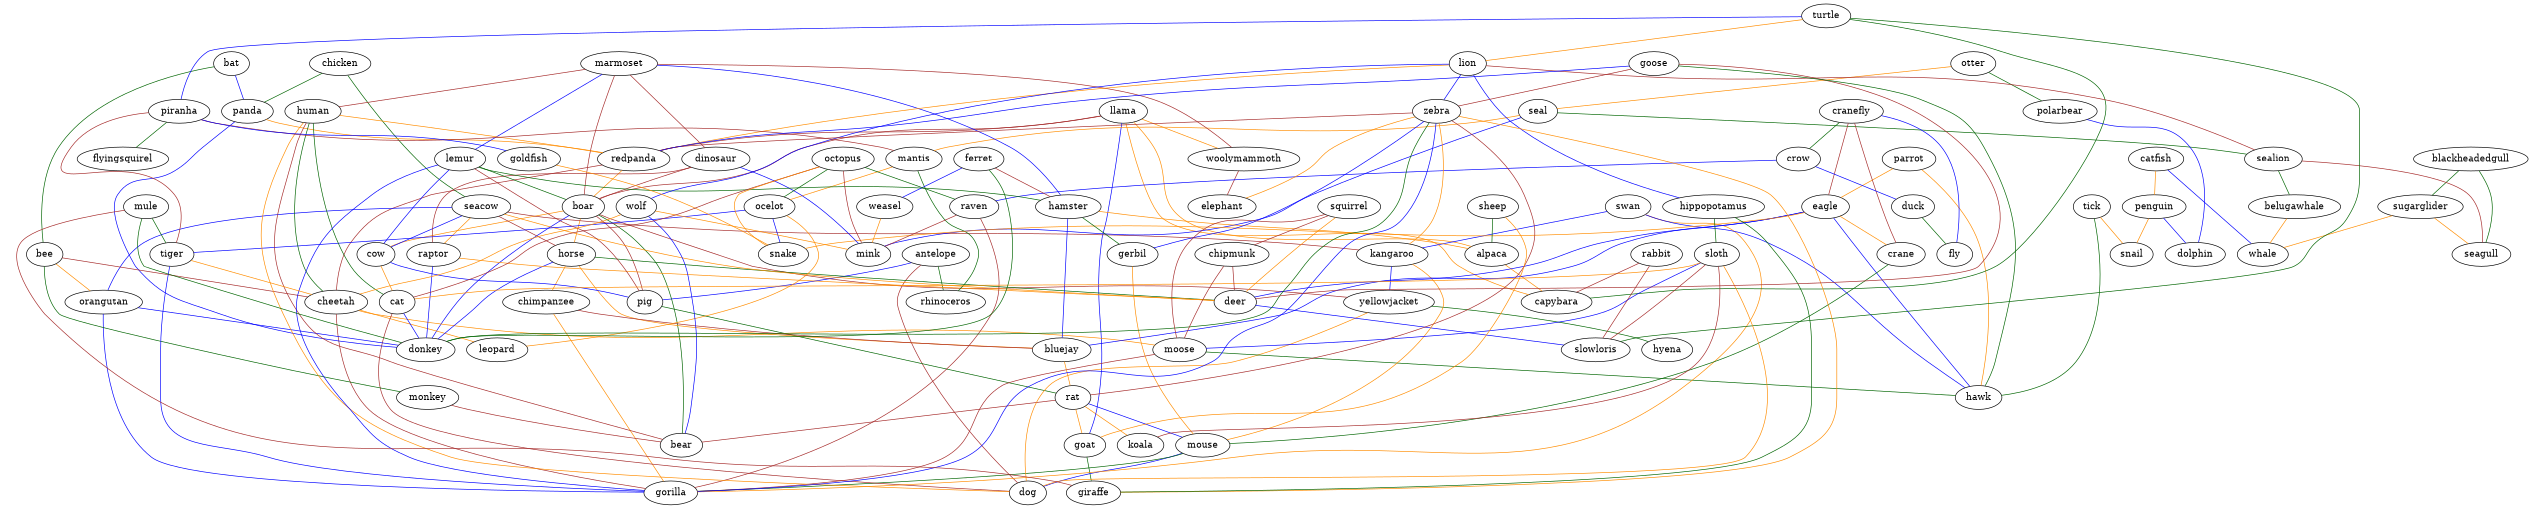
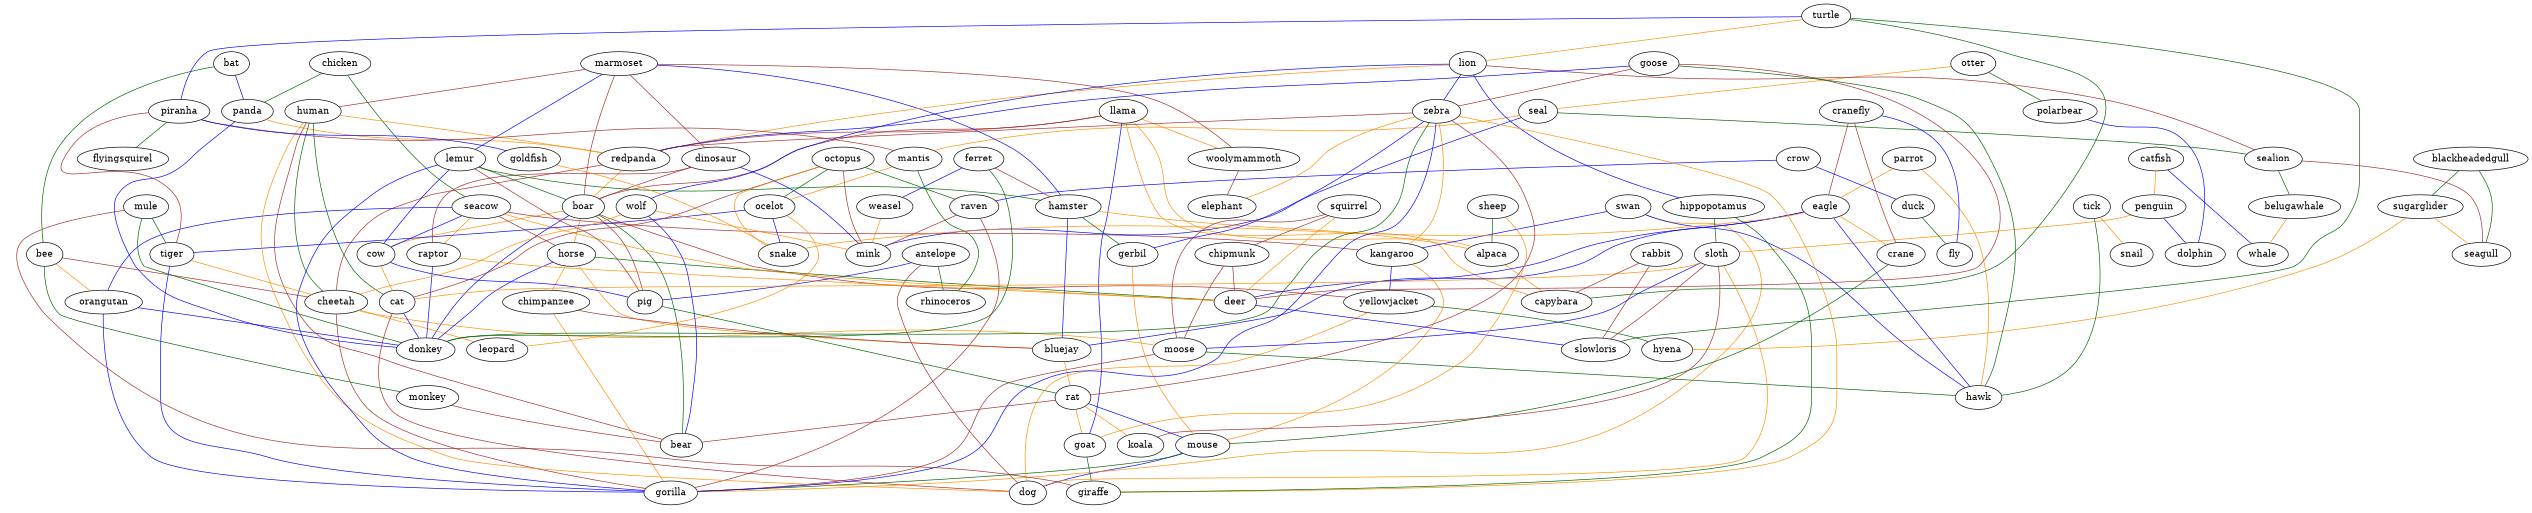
edge "cranefly" -- "crow": removed
edge "sugarglider" -- "whale": now "sugarglider" -- "hyena"
edge "penguin" -- "snail": now "penguin" -- "sloth"
